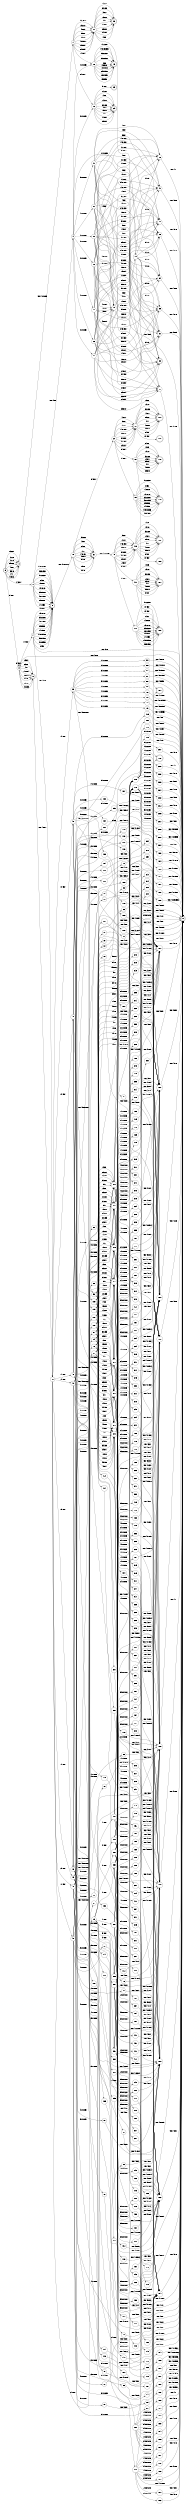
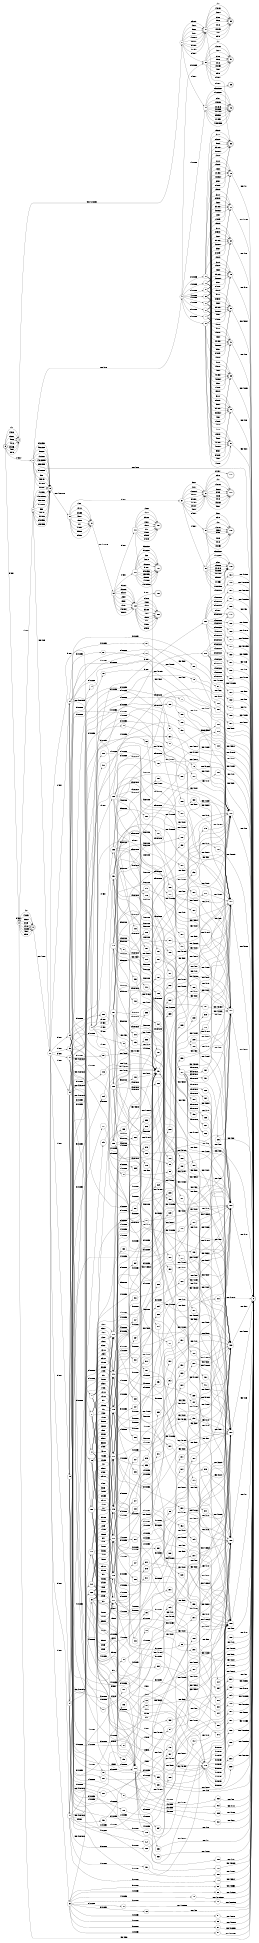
edge "27" -> "15": reversed
edge "46" -> "134": label "4:hundred" -> "5:nine"
edge "156" -> "184": reversed
edge "161" -> "280": removed, label "2:thousand"
